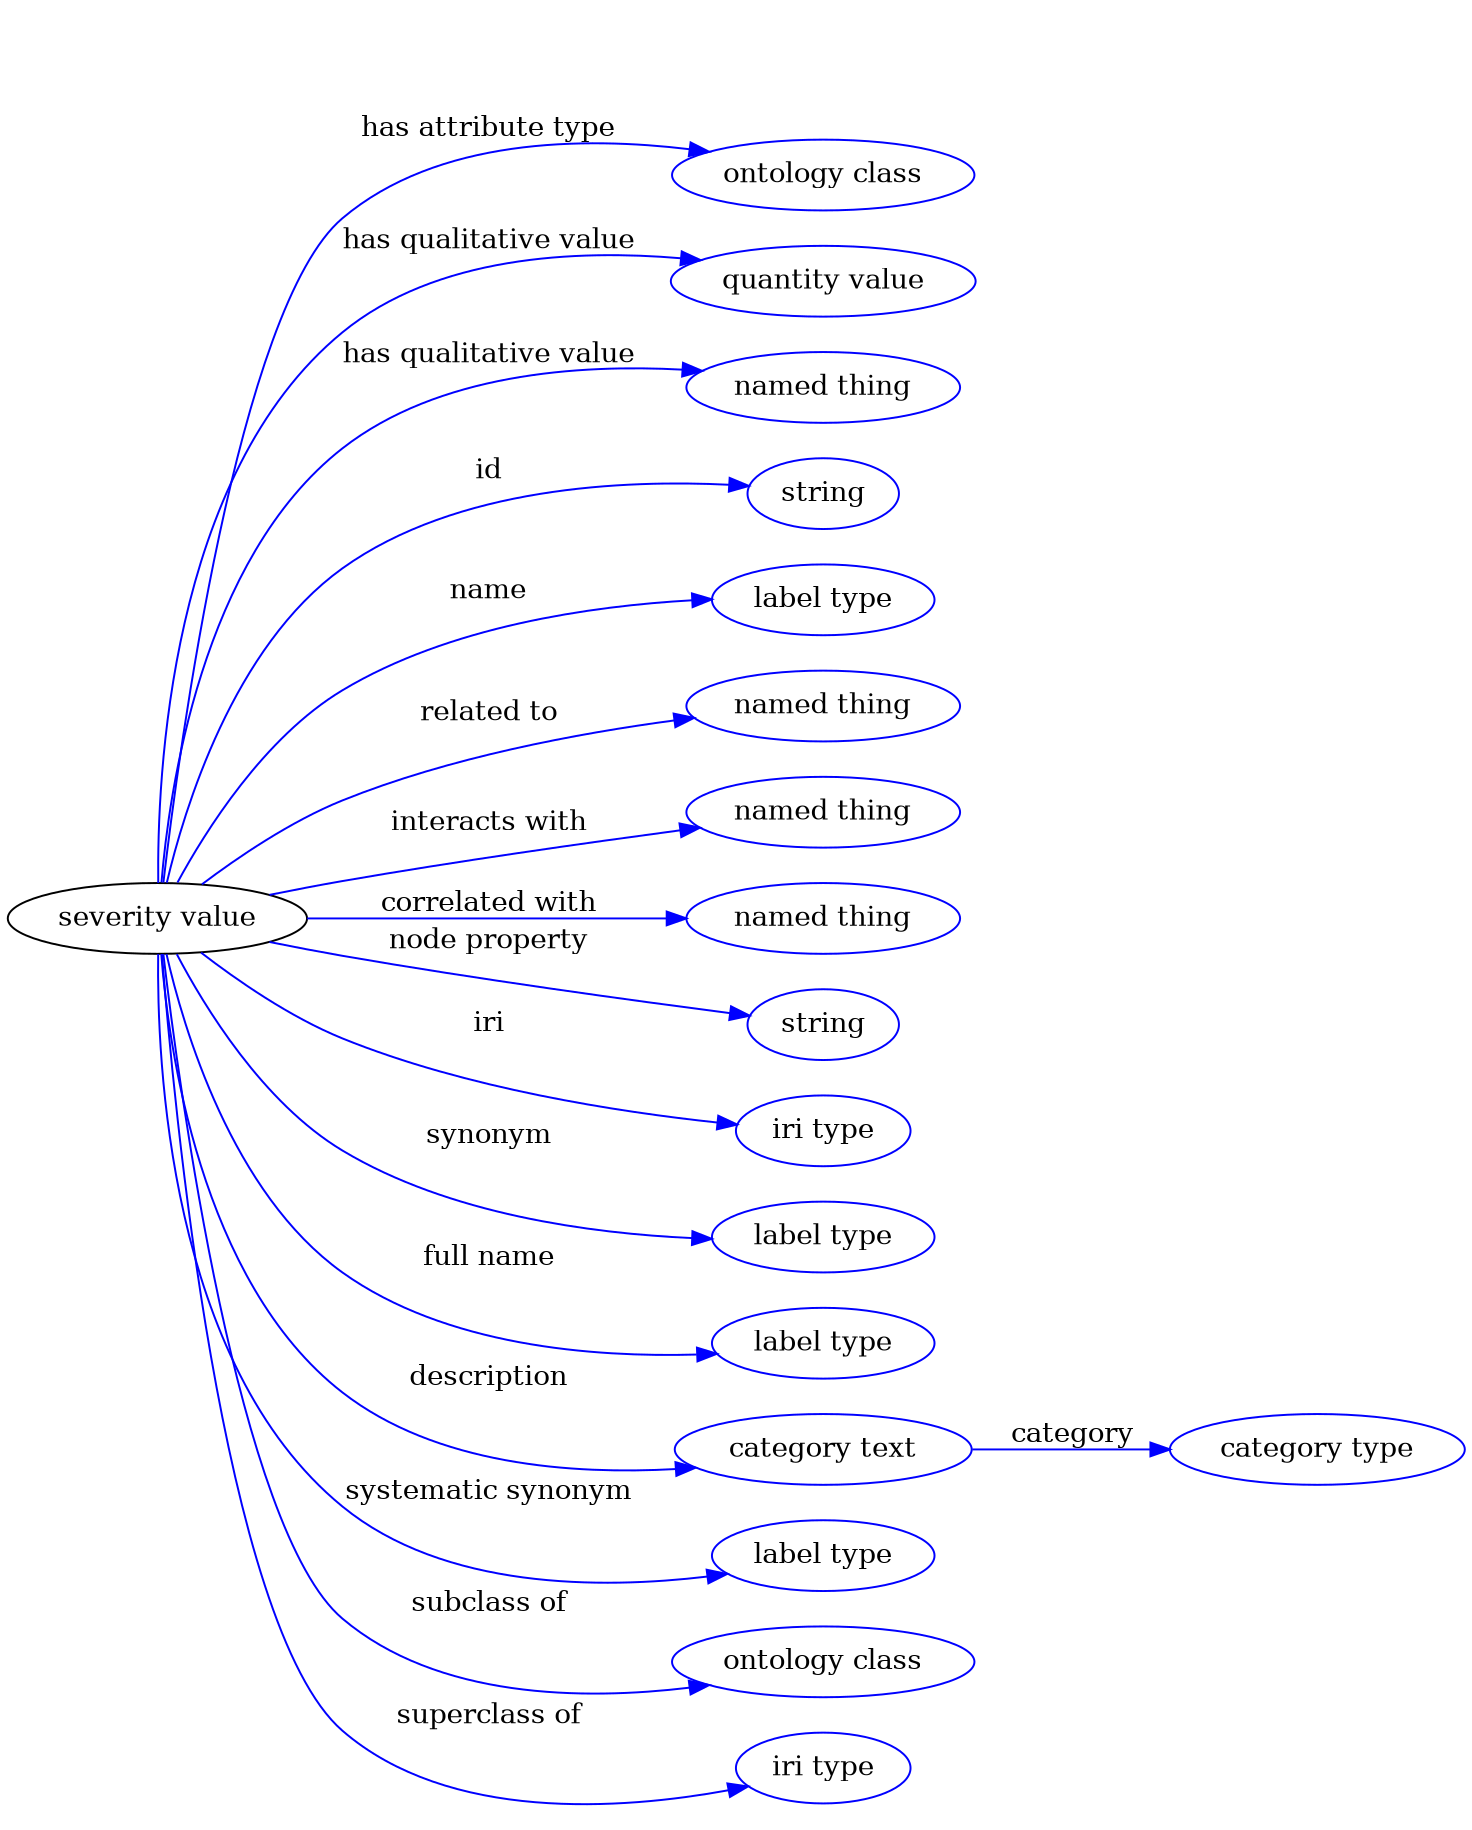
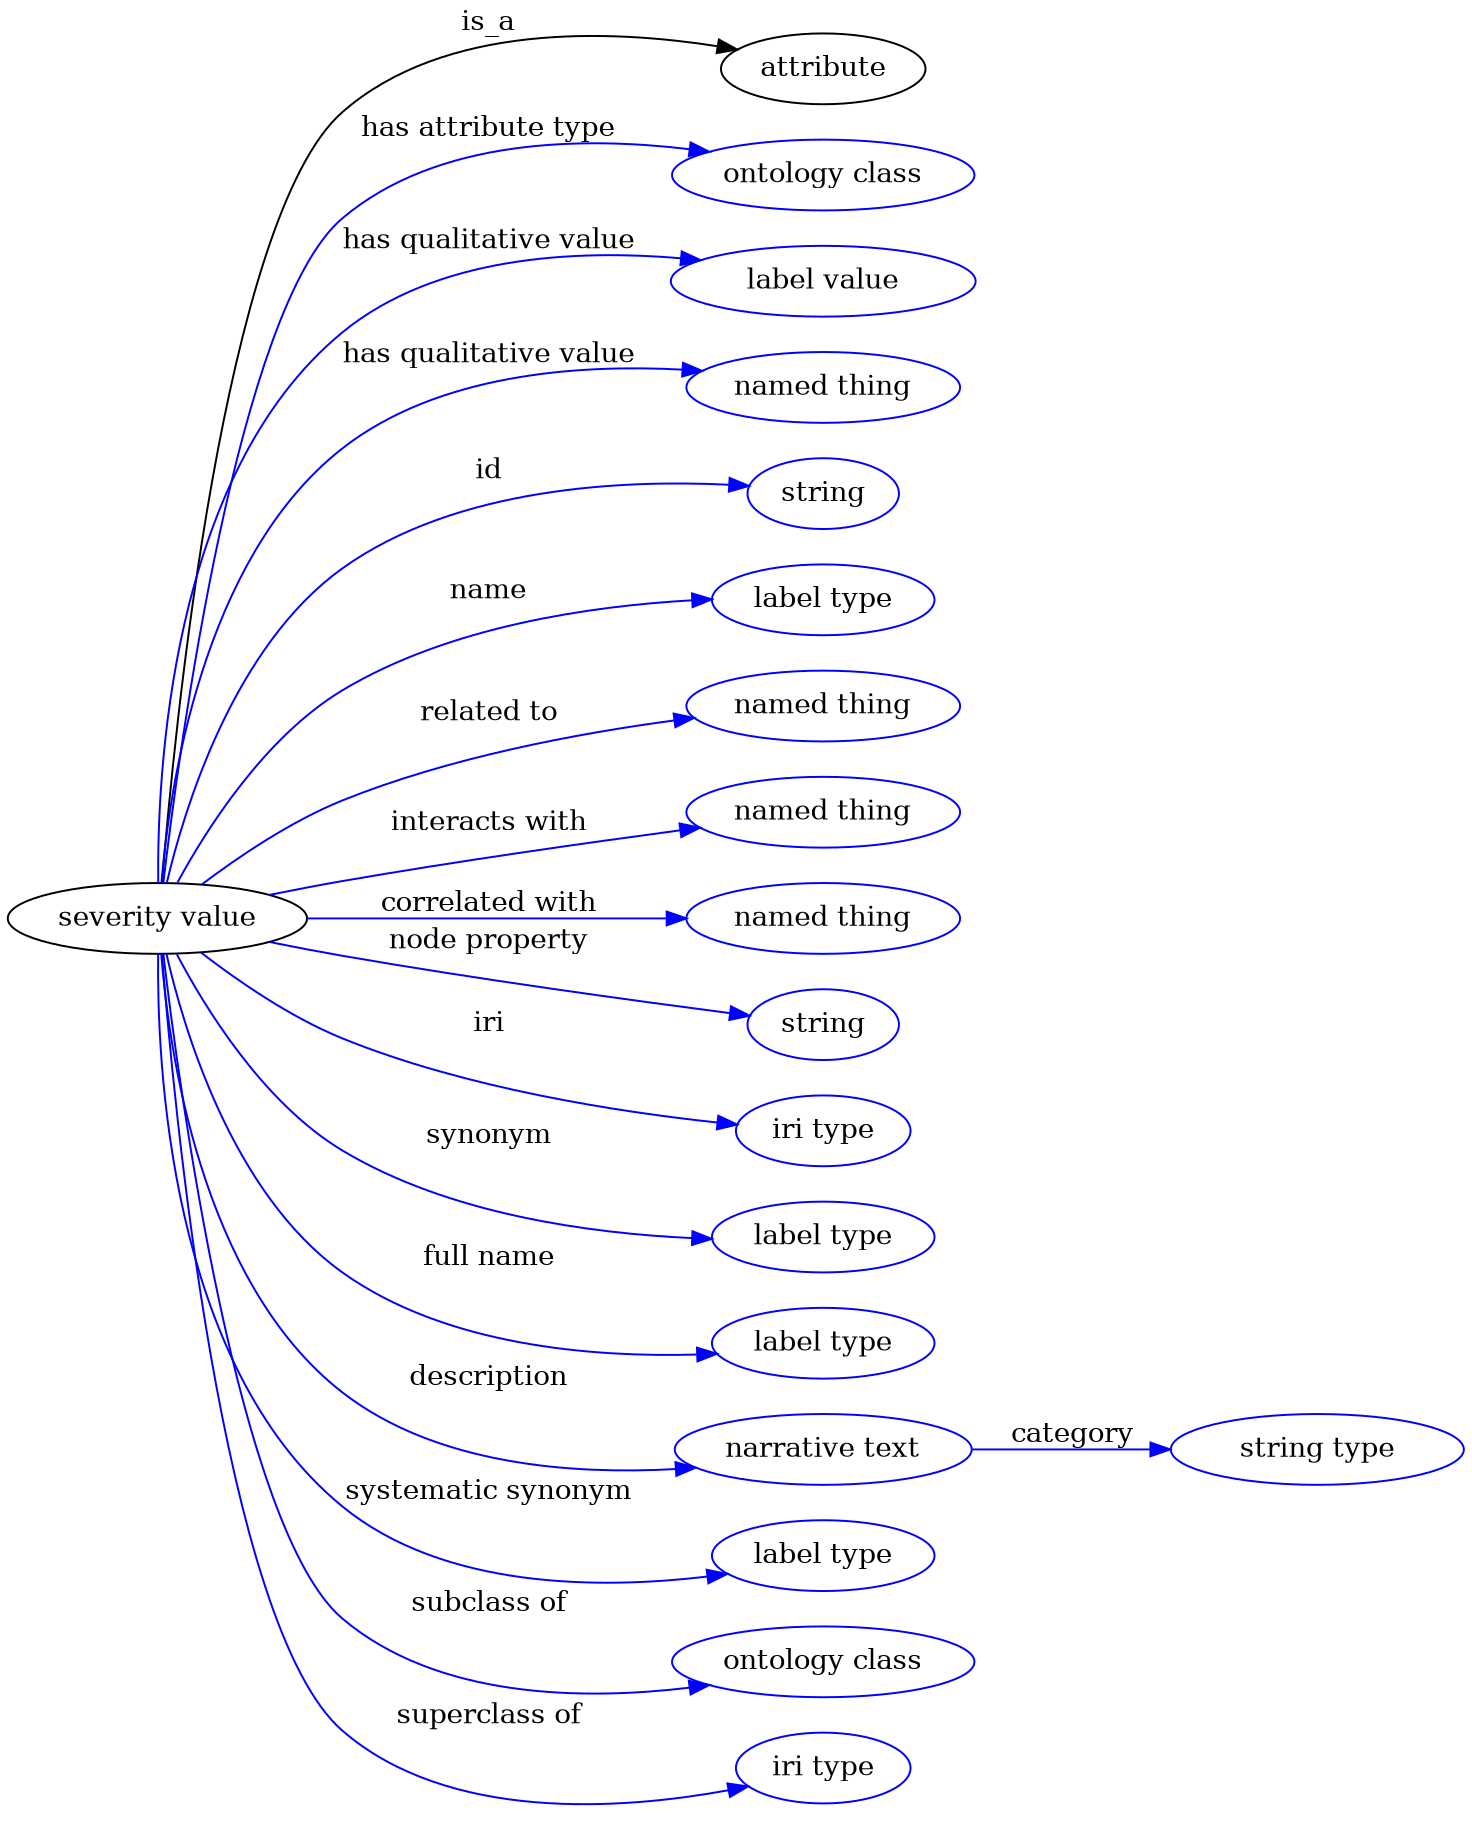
node "attribute": added
node "quantity value": label "quantity value" -> "label value"
node "category text": label "category text" -> "narrative text"
node "category type": label "category type" -> "string type"
